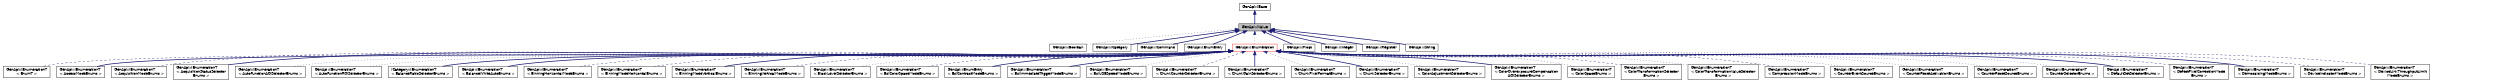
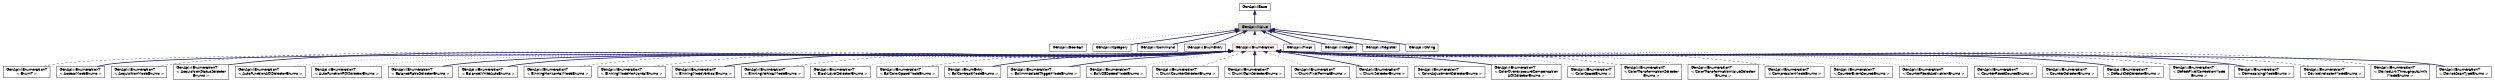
node "ICategory::IEnumerationT < BalanceRatioSelectorEnums >": label "ICategory::IEnumerationT < BalanceRatioSelectorEnums >" -> "GenApi::IEnumerationT < BalanceRatioSelectorEnums >"
node "GenApi::IEnumerationT < DeviceScanTypeEnums >": added
